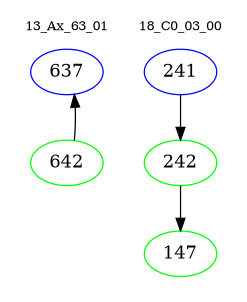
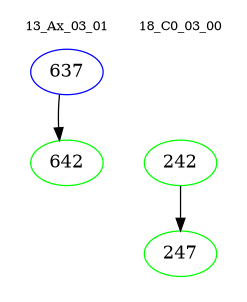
cluster "13_Ax_63_01": label "13_Ax_63_01" -> "13_Ax_03_01"
node "241": removed
edge "642" -> "637": reversed
node "147": label "147" -> "247"
